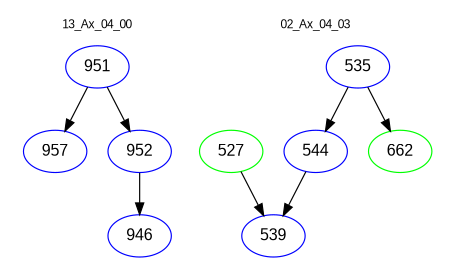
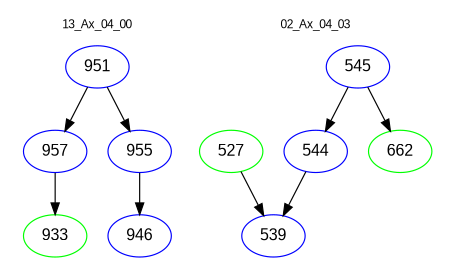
node "535": label "535" -> "545"
node "952": label "952" -> "955"
node "933": added
